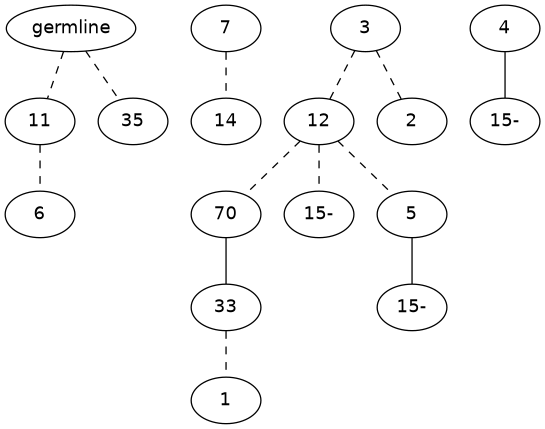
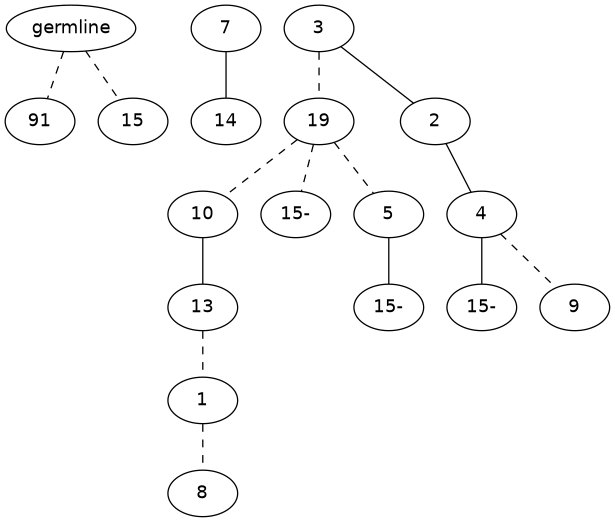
edge "7" -- "14": style dashed -> solid
edge "3" -- "2": style dashed -> solid
node "11": label "11" -> "91"
node "35": label "35" -> "15"
node "12": label "12" -> "19"
edge "2" -- "4": added
node "6": removed
node "70": label "70" -> "10"
node "33": label "33" -> "13"
node "9": added
node "8": added
